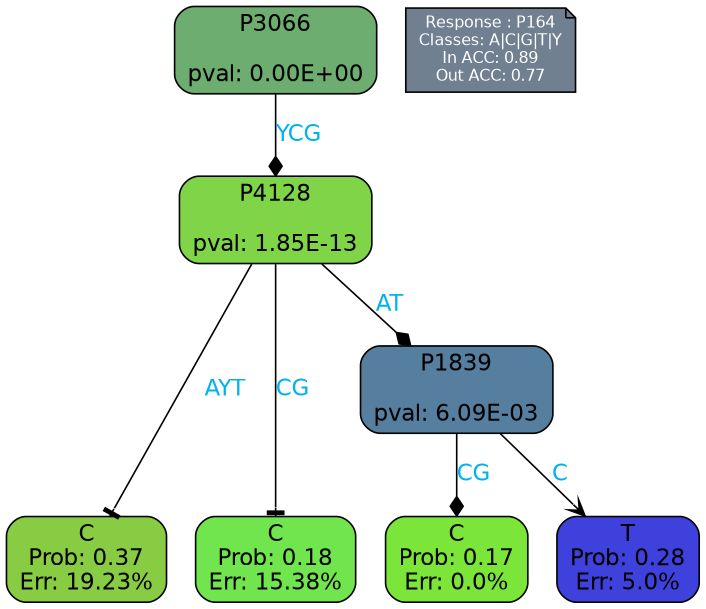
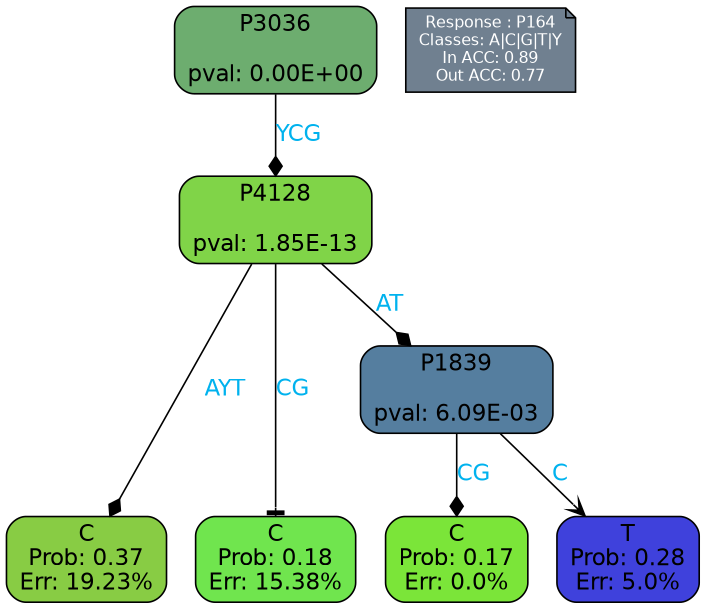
node "P3066 pval: 0.00E+00": label "P3066 pval: 0.00E+00" -> "P3036 pval: 0.00E+00"
edge "P4128 pval: 1.85E-13" -> "C Prob: 0.37 Err: 19.23%": arrowhead tee -> diamond
